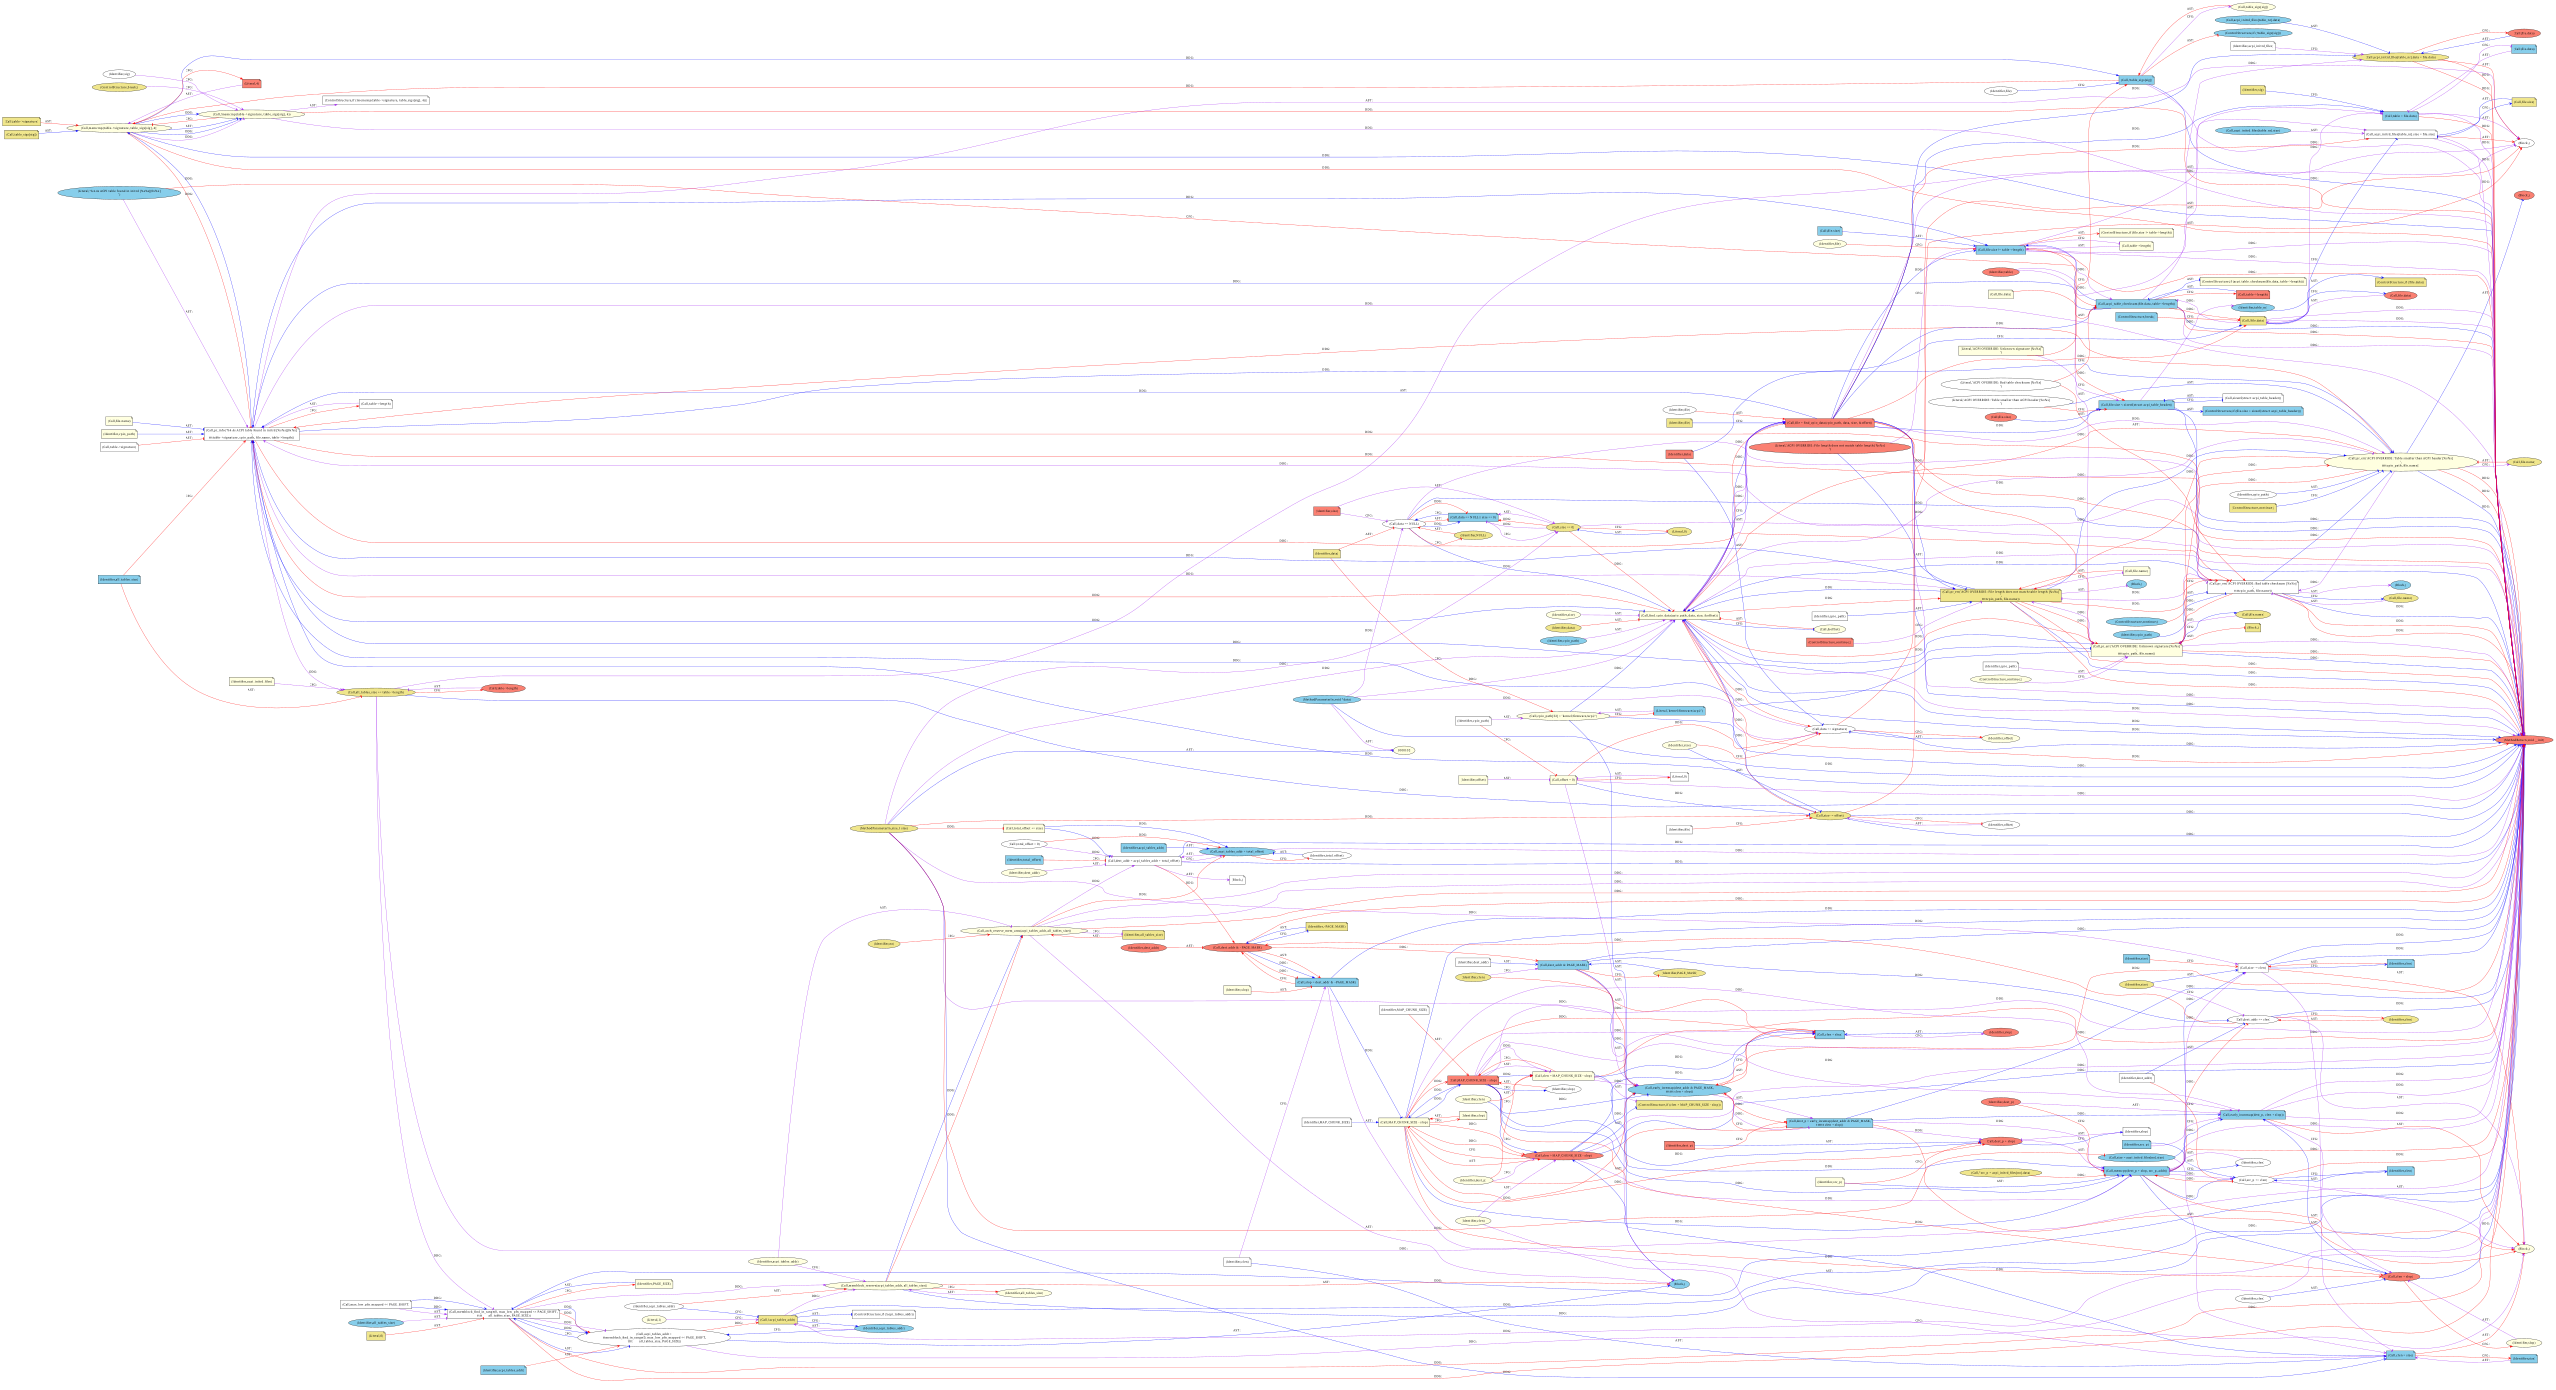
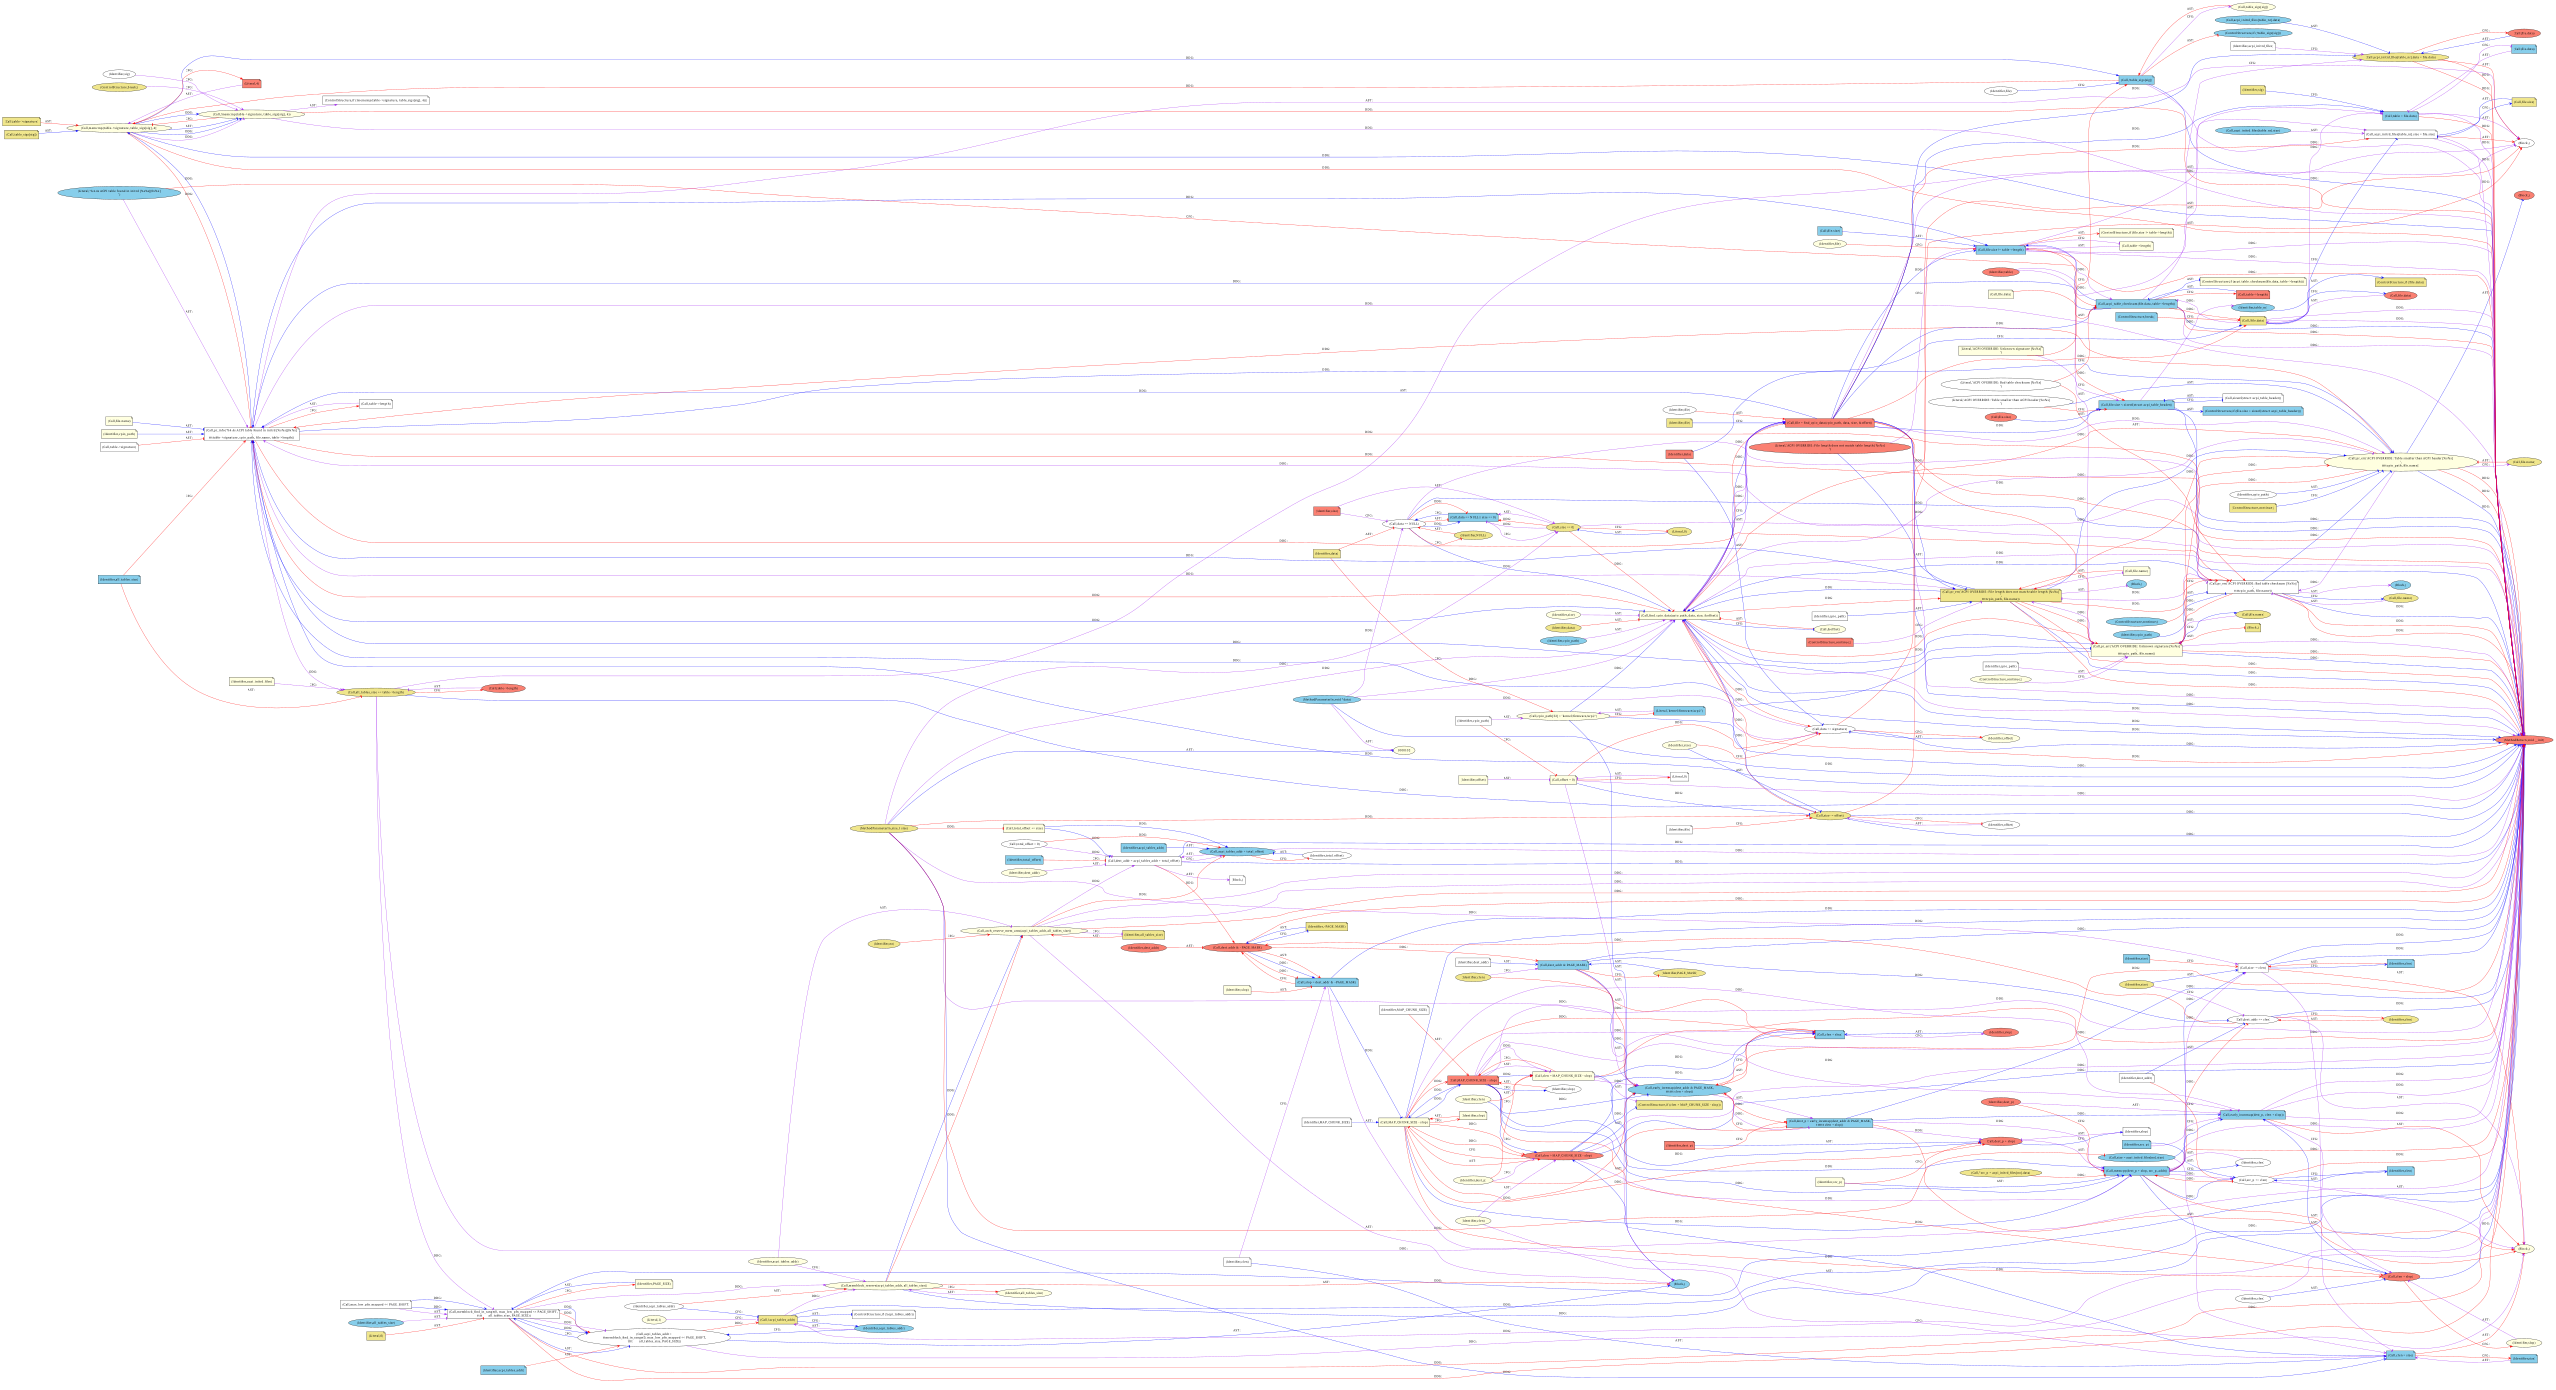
edge "(Call,acpi_table_checksum(file.data, table->length))" -> "(Call,acpi_initrd_files[table_nr].data = file.data)": label "DDG: " -> "CFG: "
edge "(Literal,1)" -> "(Call,!acpi_tables_addr)": arrowhead vee -> tee
